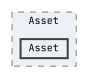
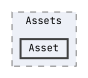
cluster "Asset": label "Asset" -> "Assets"
